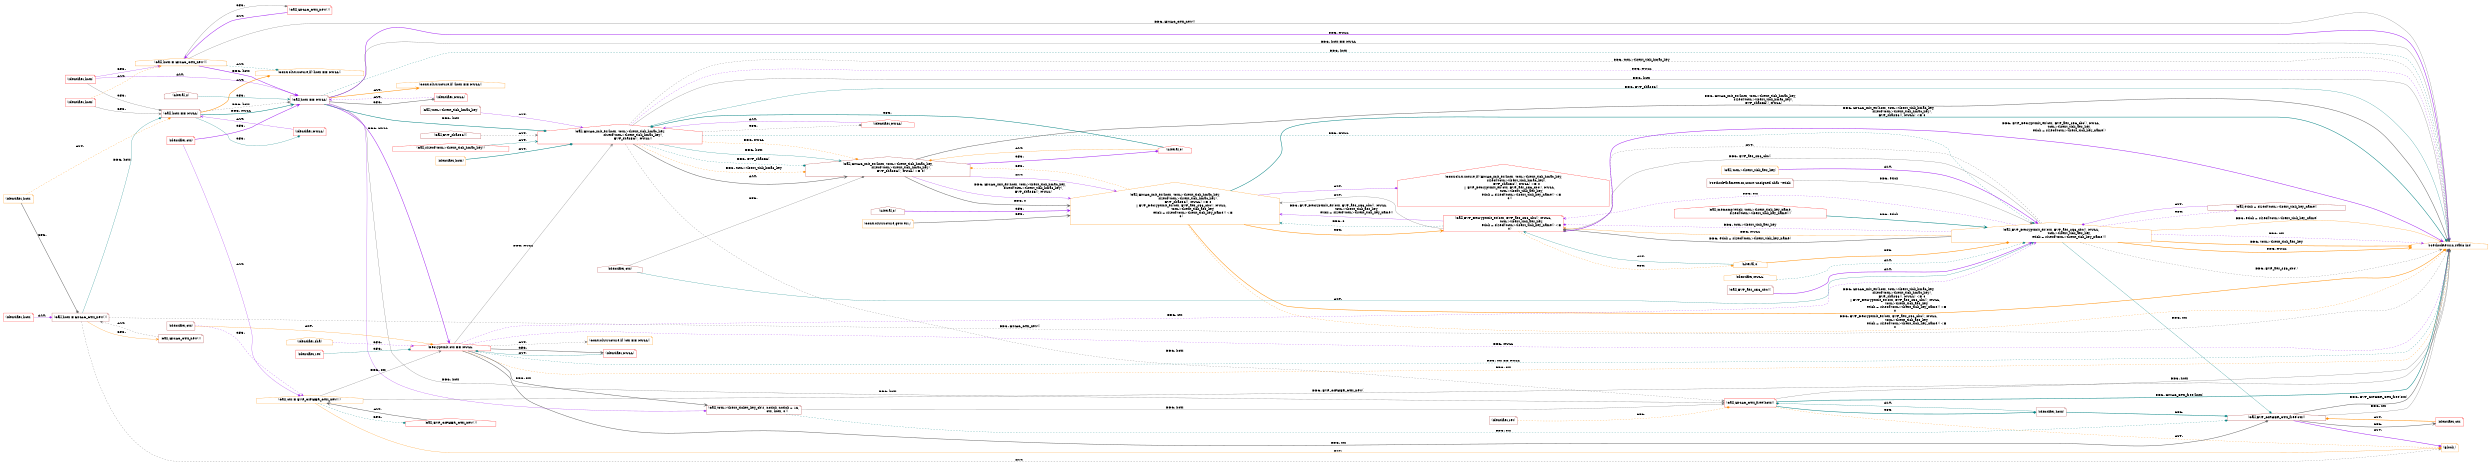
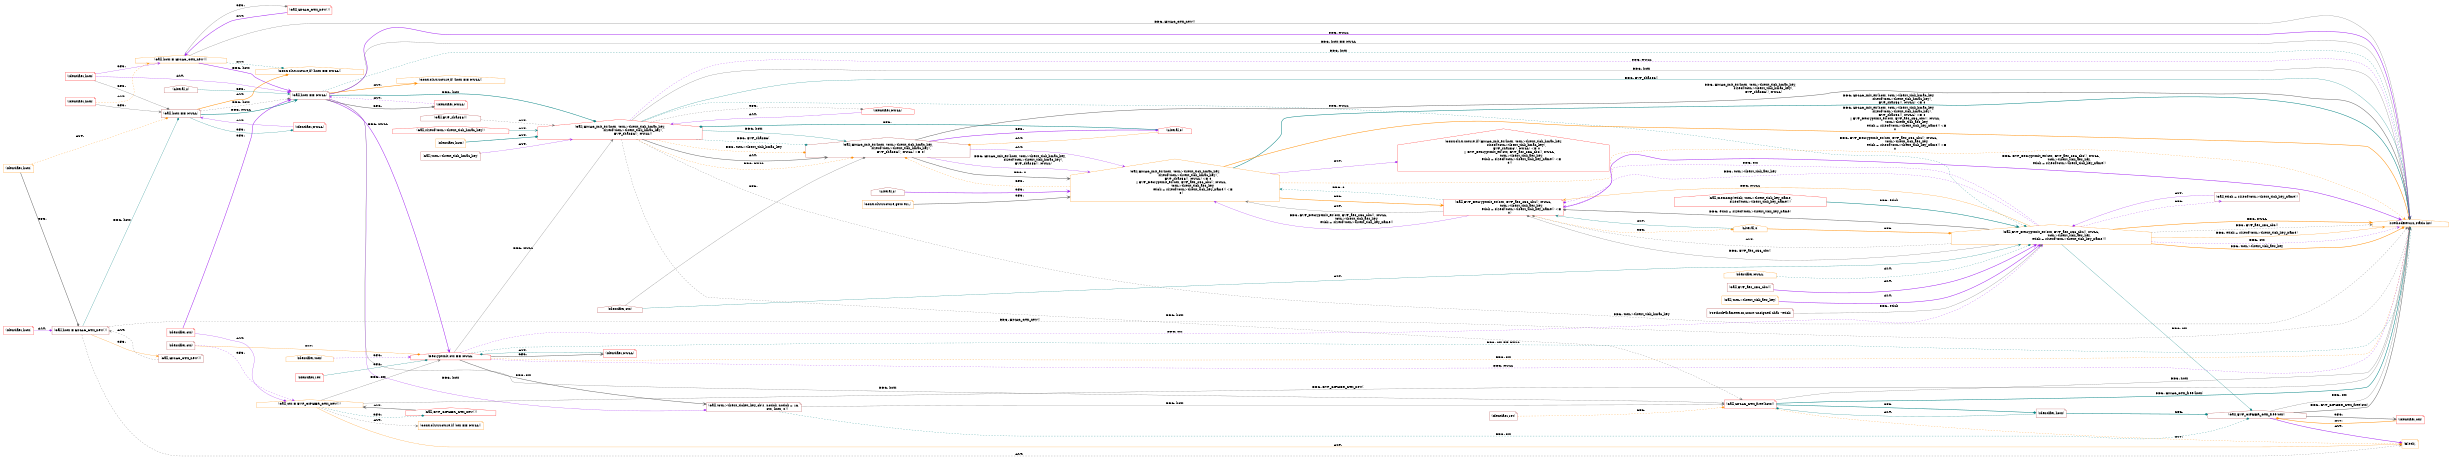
node "(Call,etick + sizeof(tctx->tlsext_tick_key_name))": shape house -> note
node "(Identifier,sha)": label "(Identifier,sha)" -> "(Identifier,tctx)"
edge "(DecryptInit,ctx == NULL)" -> "(ControlStructure,if (ctx == NULL))": now "(Call,ctx = EVP_CIPHER_CTX_new())" -> "(ControlStructure,if (ctx == NULL))"
edge "(DecryptInit,ctx == NULL)" -> "(Call,EVP_CIPHER_CTX_free(ctx))": removed, label "DDG: ctx"
